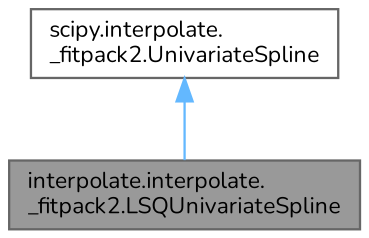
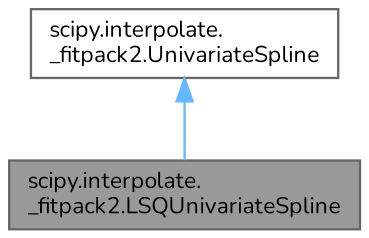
node "interpolate.interpolate. _fitpack2.LSQUnivariateSpline": label "interpolate.interpolate. _fitpack2.LSQUnivariateSpline" -> "scipy.interpolate. _fitpack2.LSQUnivariateSpline"
